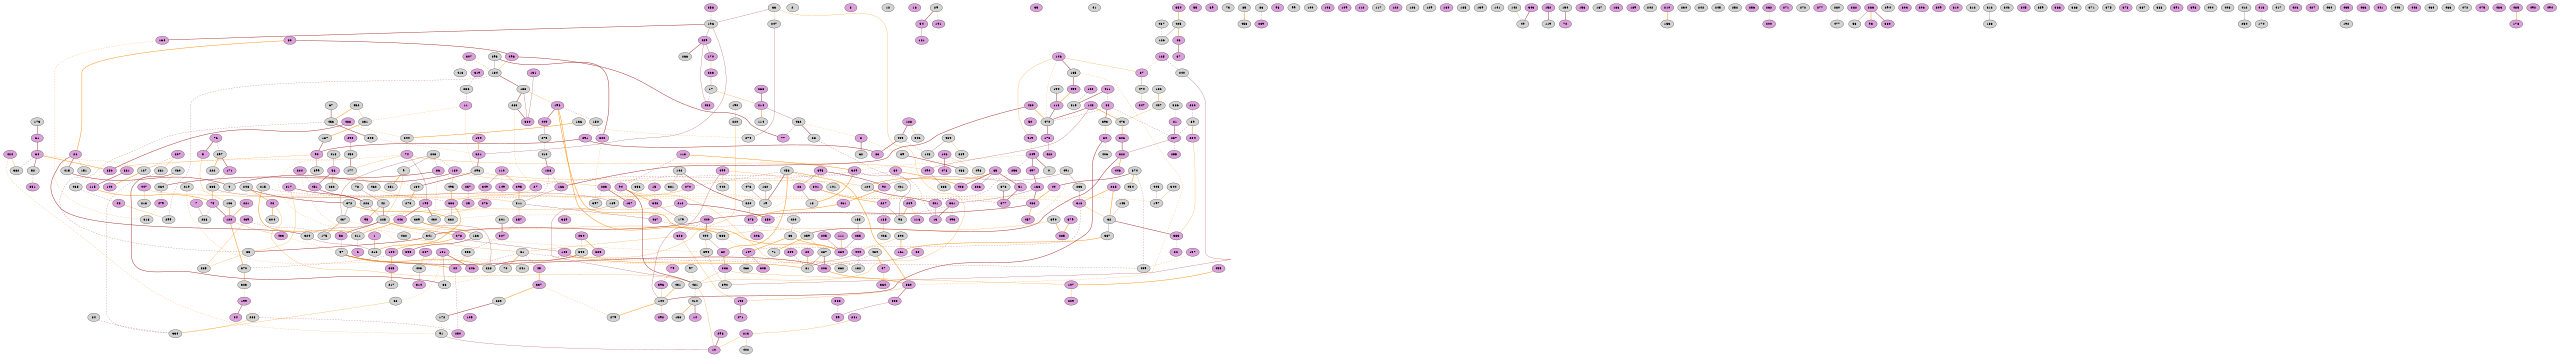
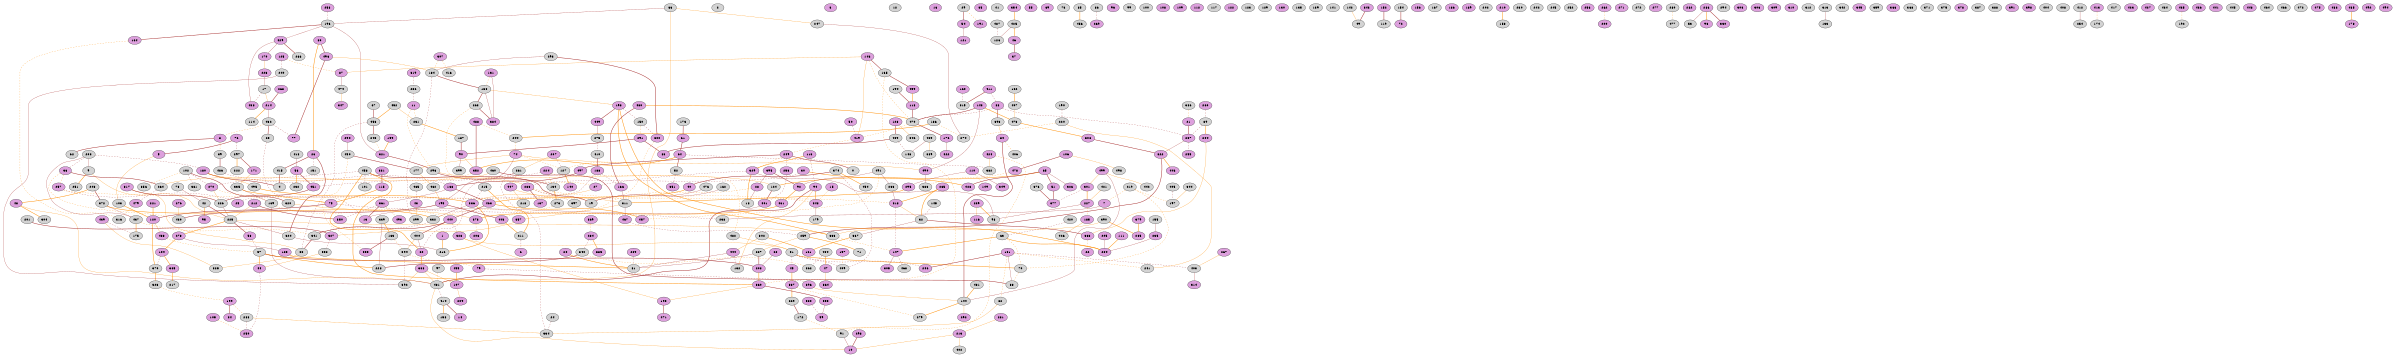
edge "261" -- "60": added
